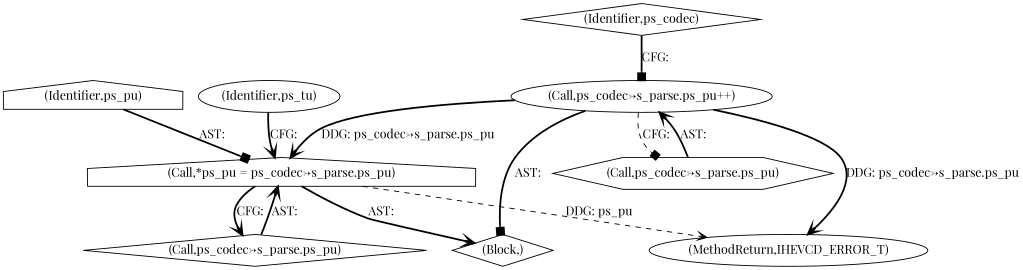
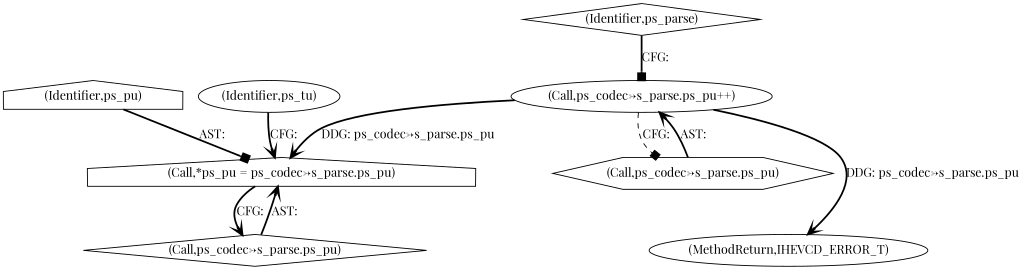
node "(Identifier,ps_codec)": label "(Identifier,ps_codec)" -> "(Identifier,ps_parse)"
edge "(Call,*ps_pu = ps_codec->s_parse.ps_pu)" -> "(MethodReturn,IHEVCD_ERROR_T)": removed, label "DDG: ps_pu"
node "(Block,)": removed
